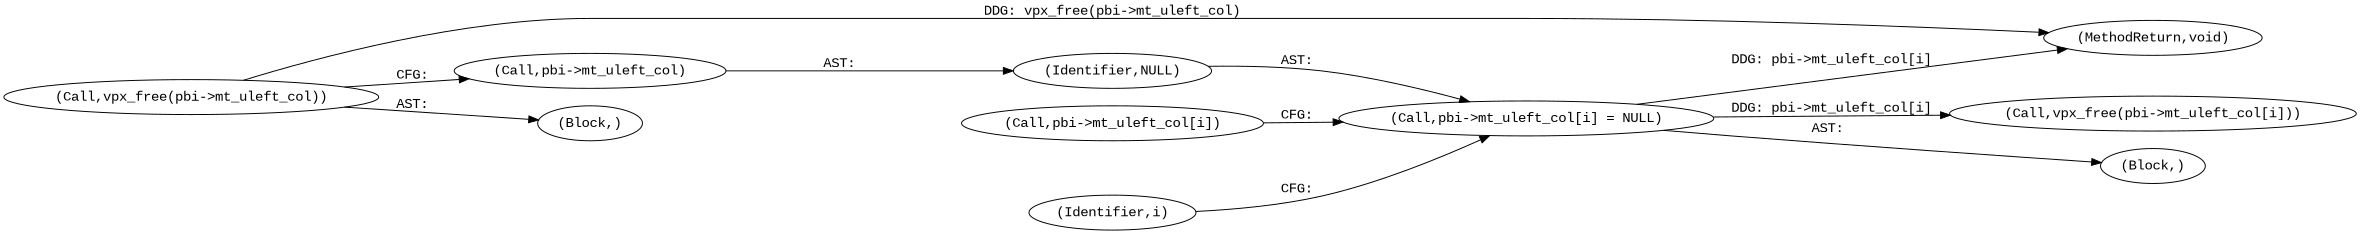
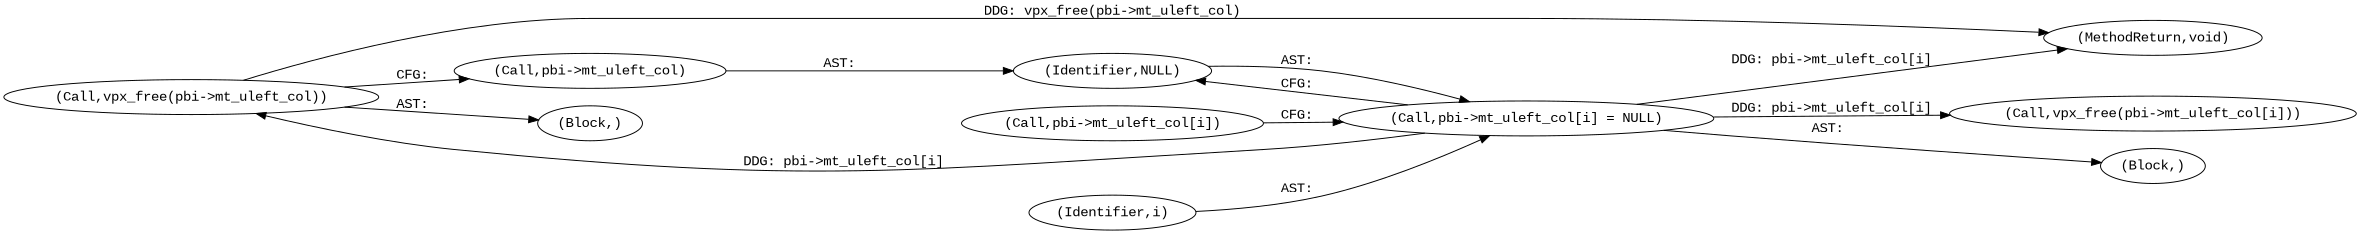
edge "(Call,pbi->mt_uleft_col[i] = NULL)" -> "(Identifier,NULL)": added, label "CFG:"
edge "(Call,pbi->mt_uleft_col[i] = NULL)" -> "(Call,vpx_free(pbi->mt_uleft_col))": added, label "DDG: pbi->mt_uleft_col[i]"
edge "(Identifier,i)" -> "(Call,pbi->mt_uleft_col[i] = NULL)": label "CFG: " -> "AST: "
